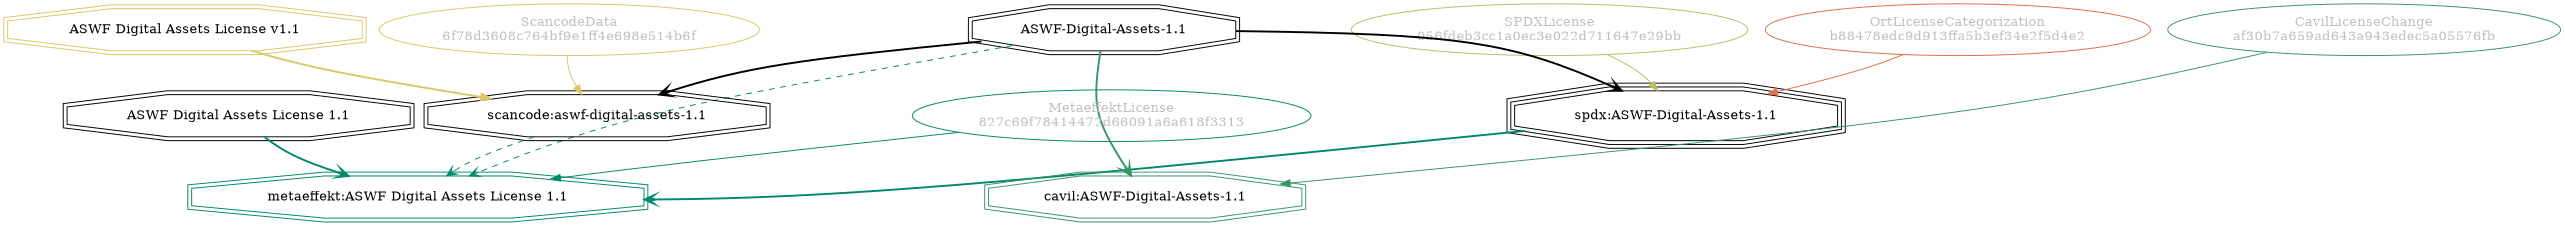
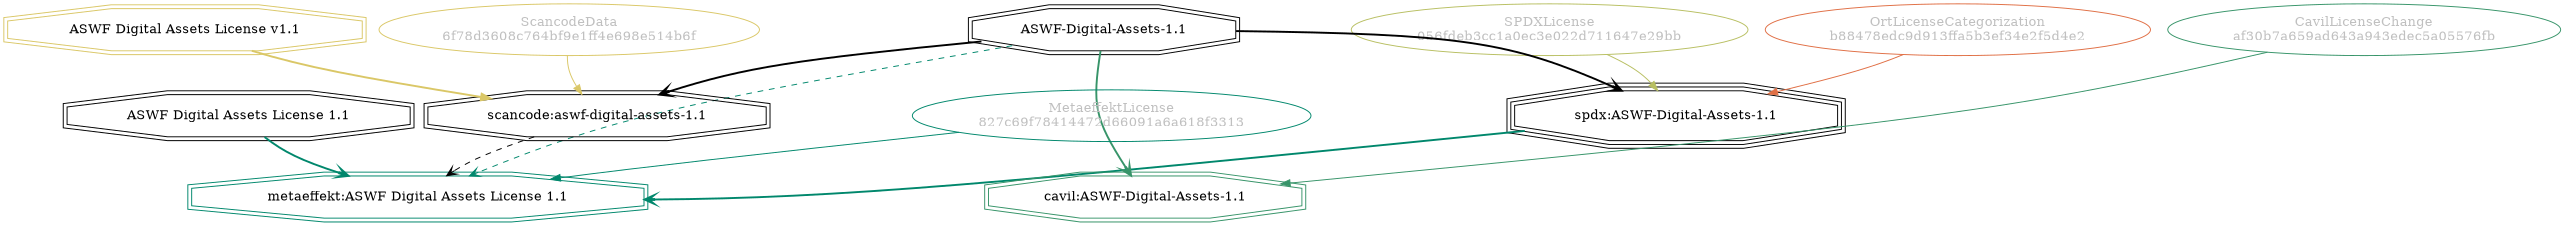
edge "scancode:aswf-digital-assets-1.1" -> "metaeffekt:ASWF Digital Assets License 1.1": color #00876c -> black
